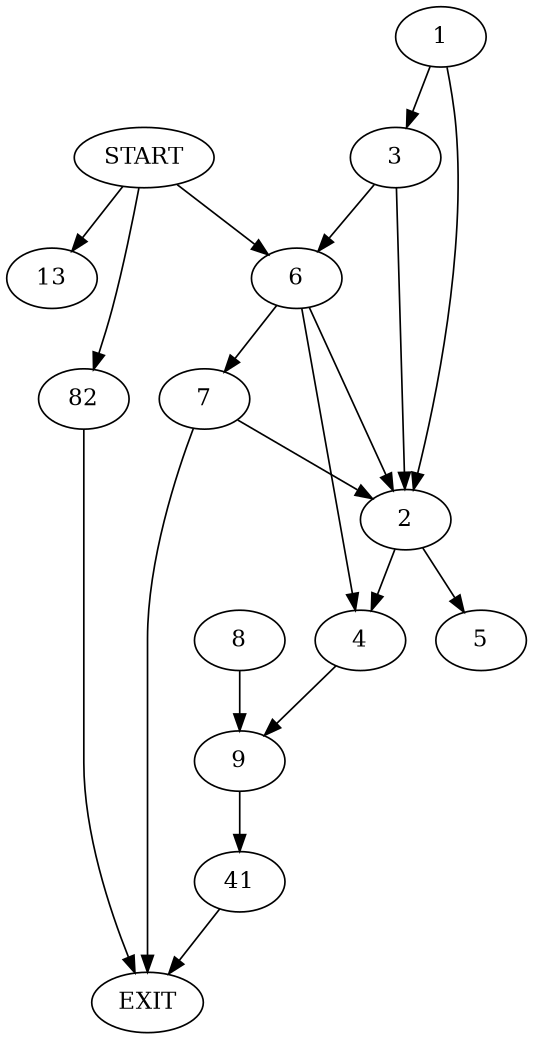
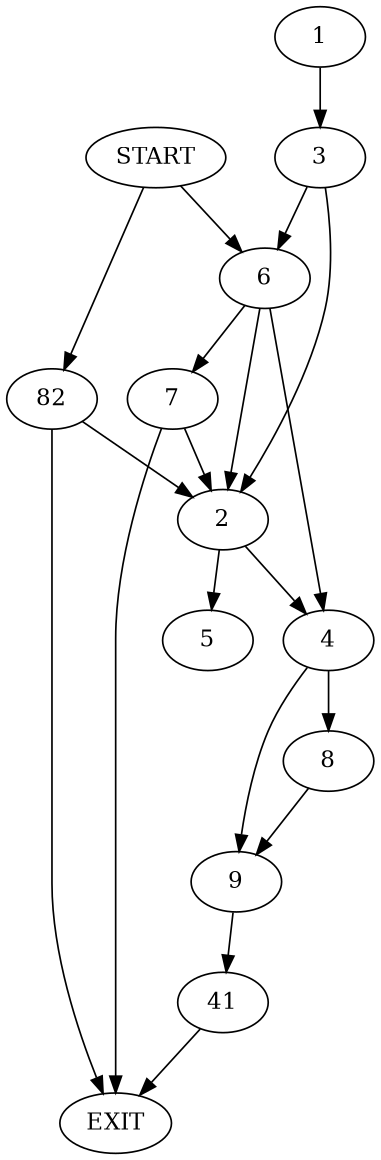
edge "1" -> "2": now "82" -> "2"
node "13": removed
edge "4" -> "8": added
